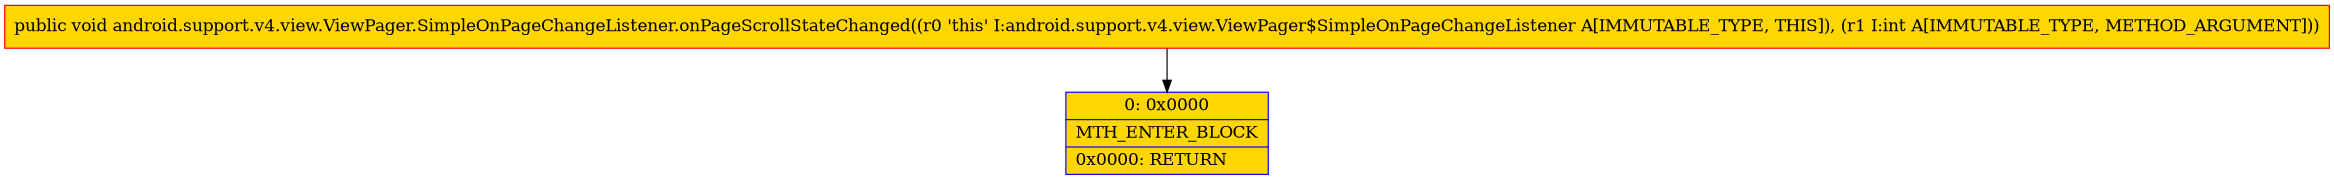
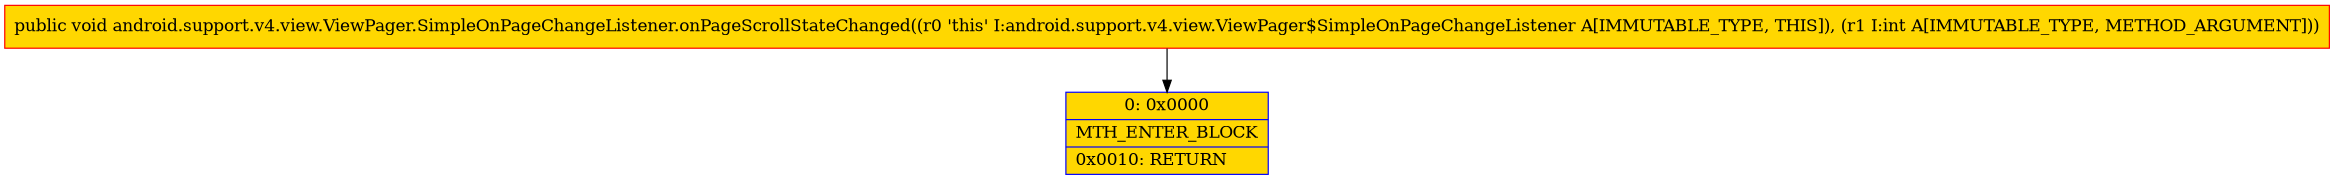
node "0: 0x0000": text "0x0000: RETURN" -> "0x0010: RETURN"
